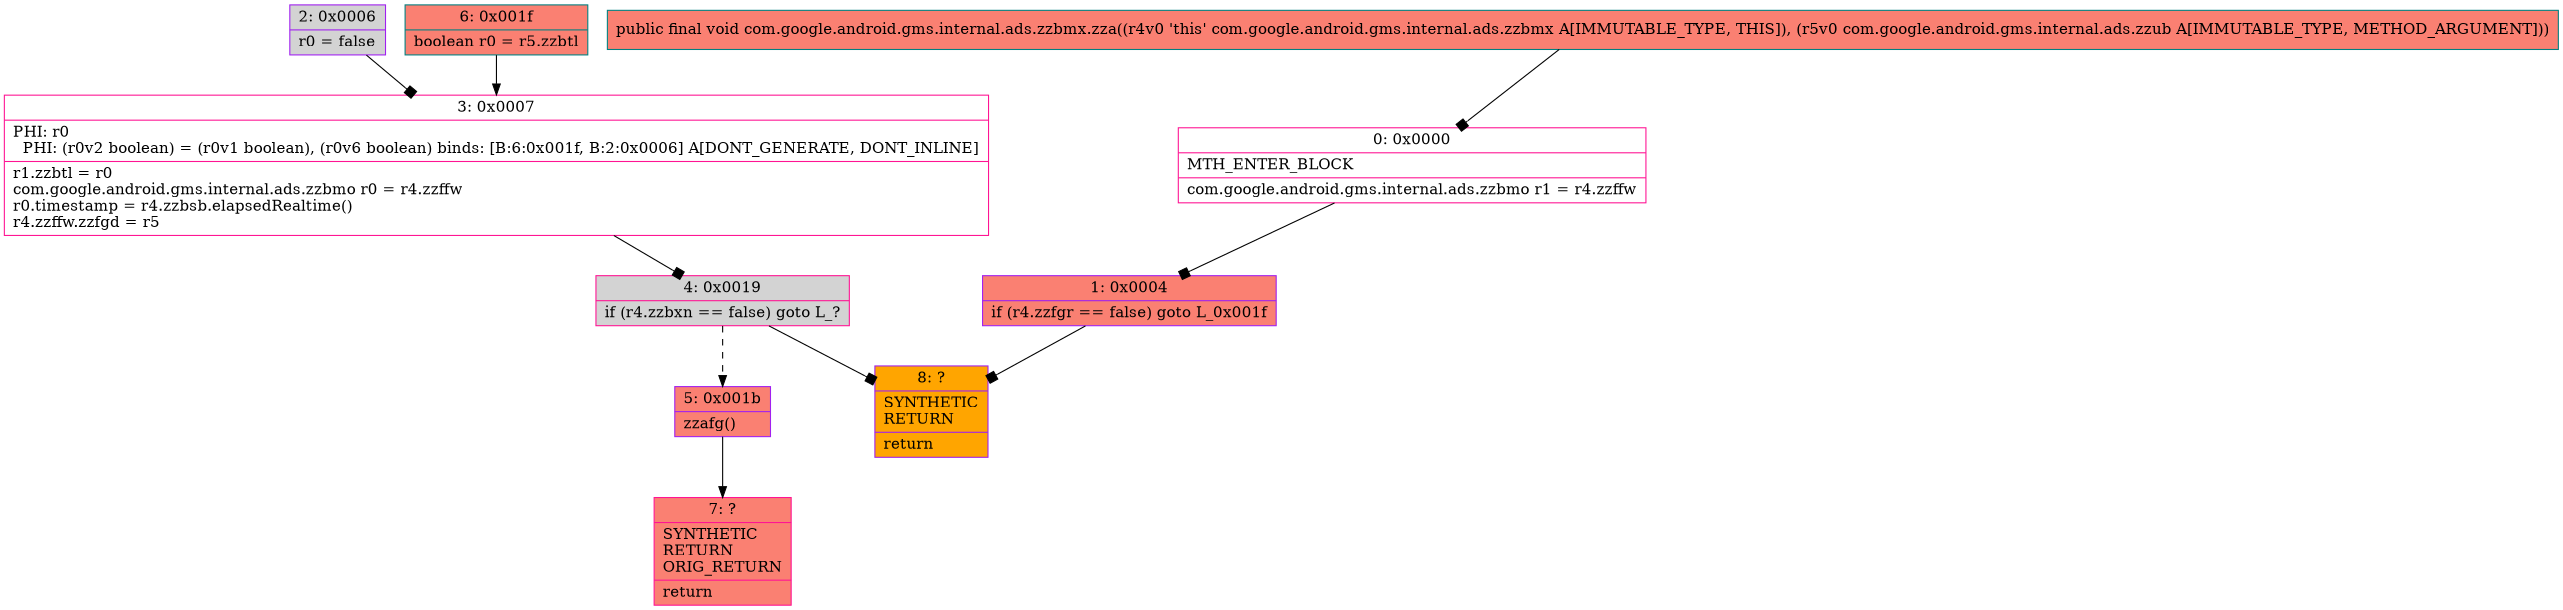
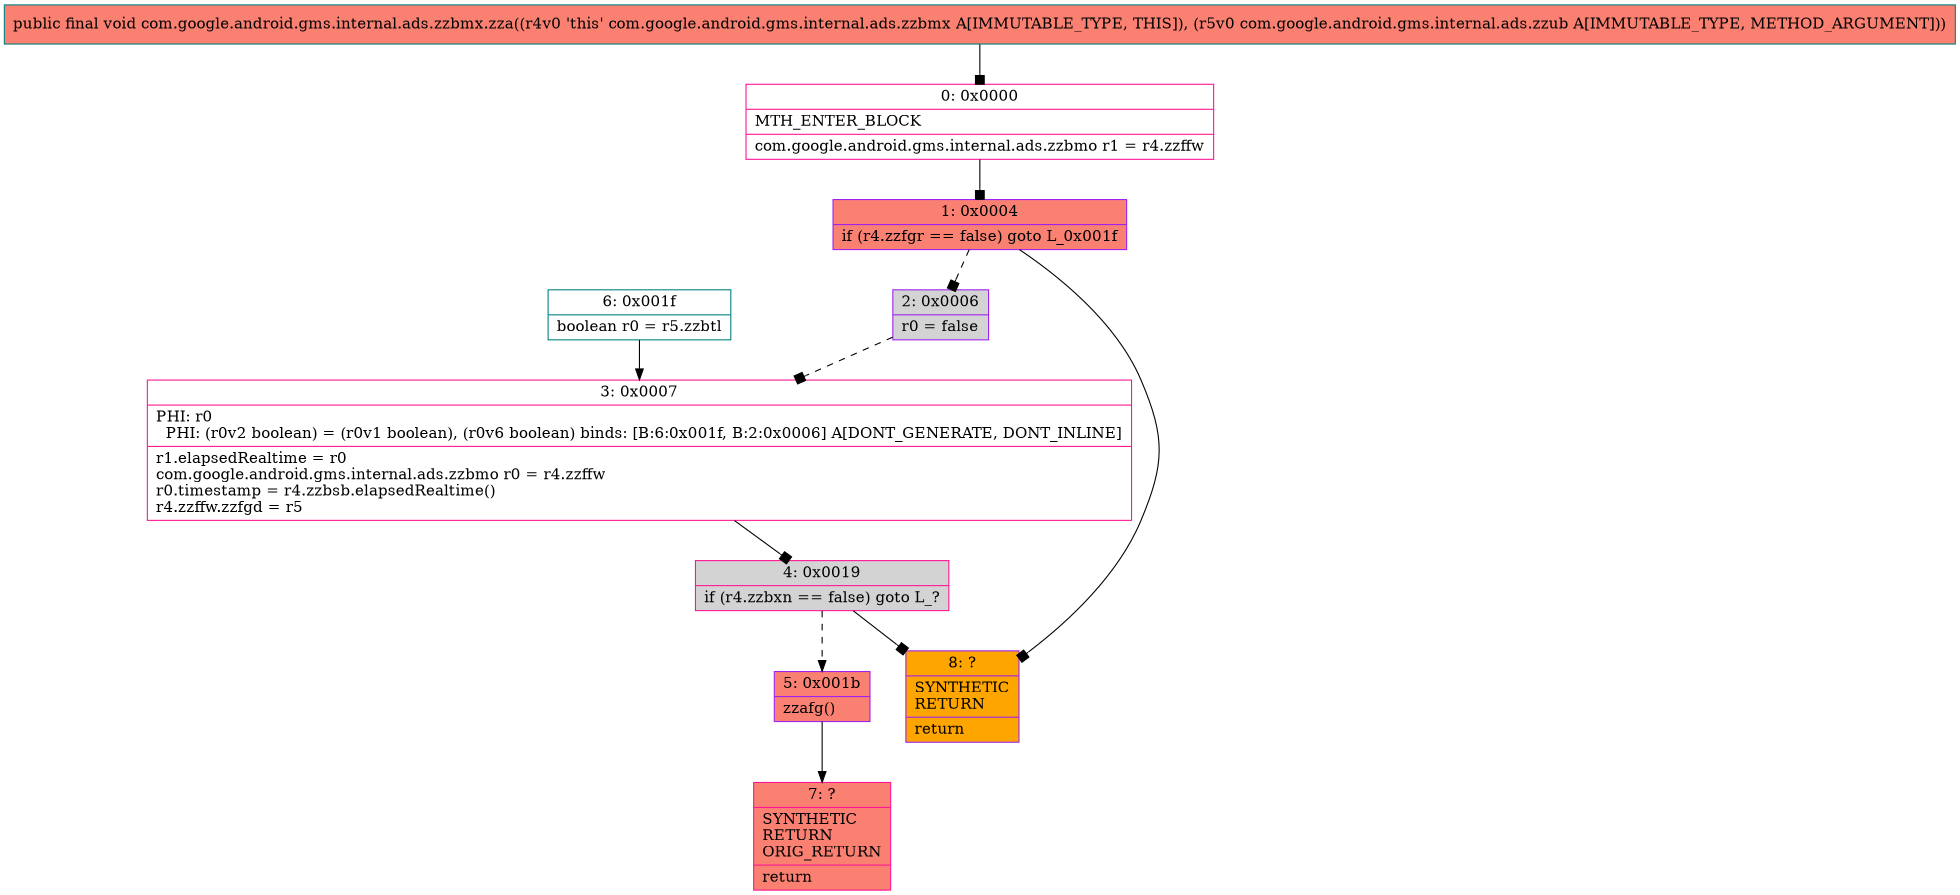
node "6: 0x001f": fillcolor salmon -> white
edge "2: 0x0006" -> "3: 0x0007": style solid -> dashed
node "3: 0x0007": text "r1.zzbtl = r0" -> "r1.elapsedRealtime = r0"
edge "1: 0x0004" -> "2: 0x0006": added
